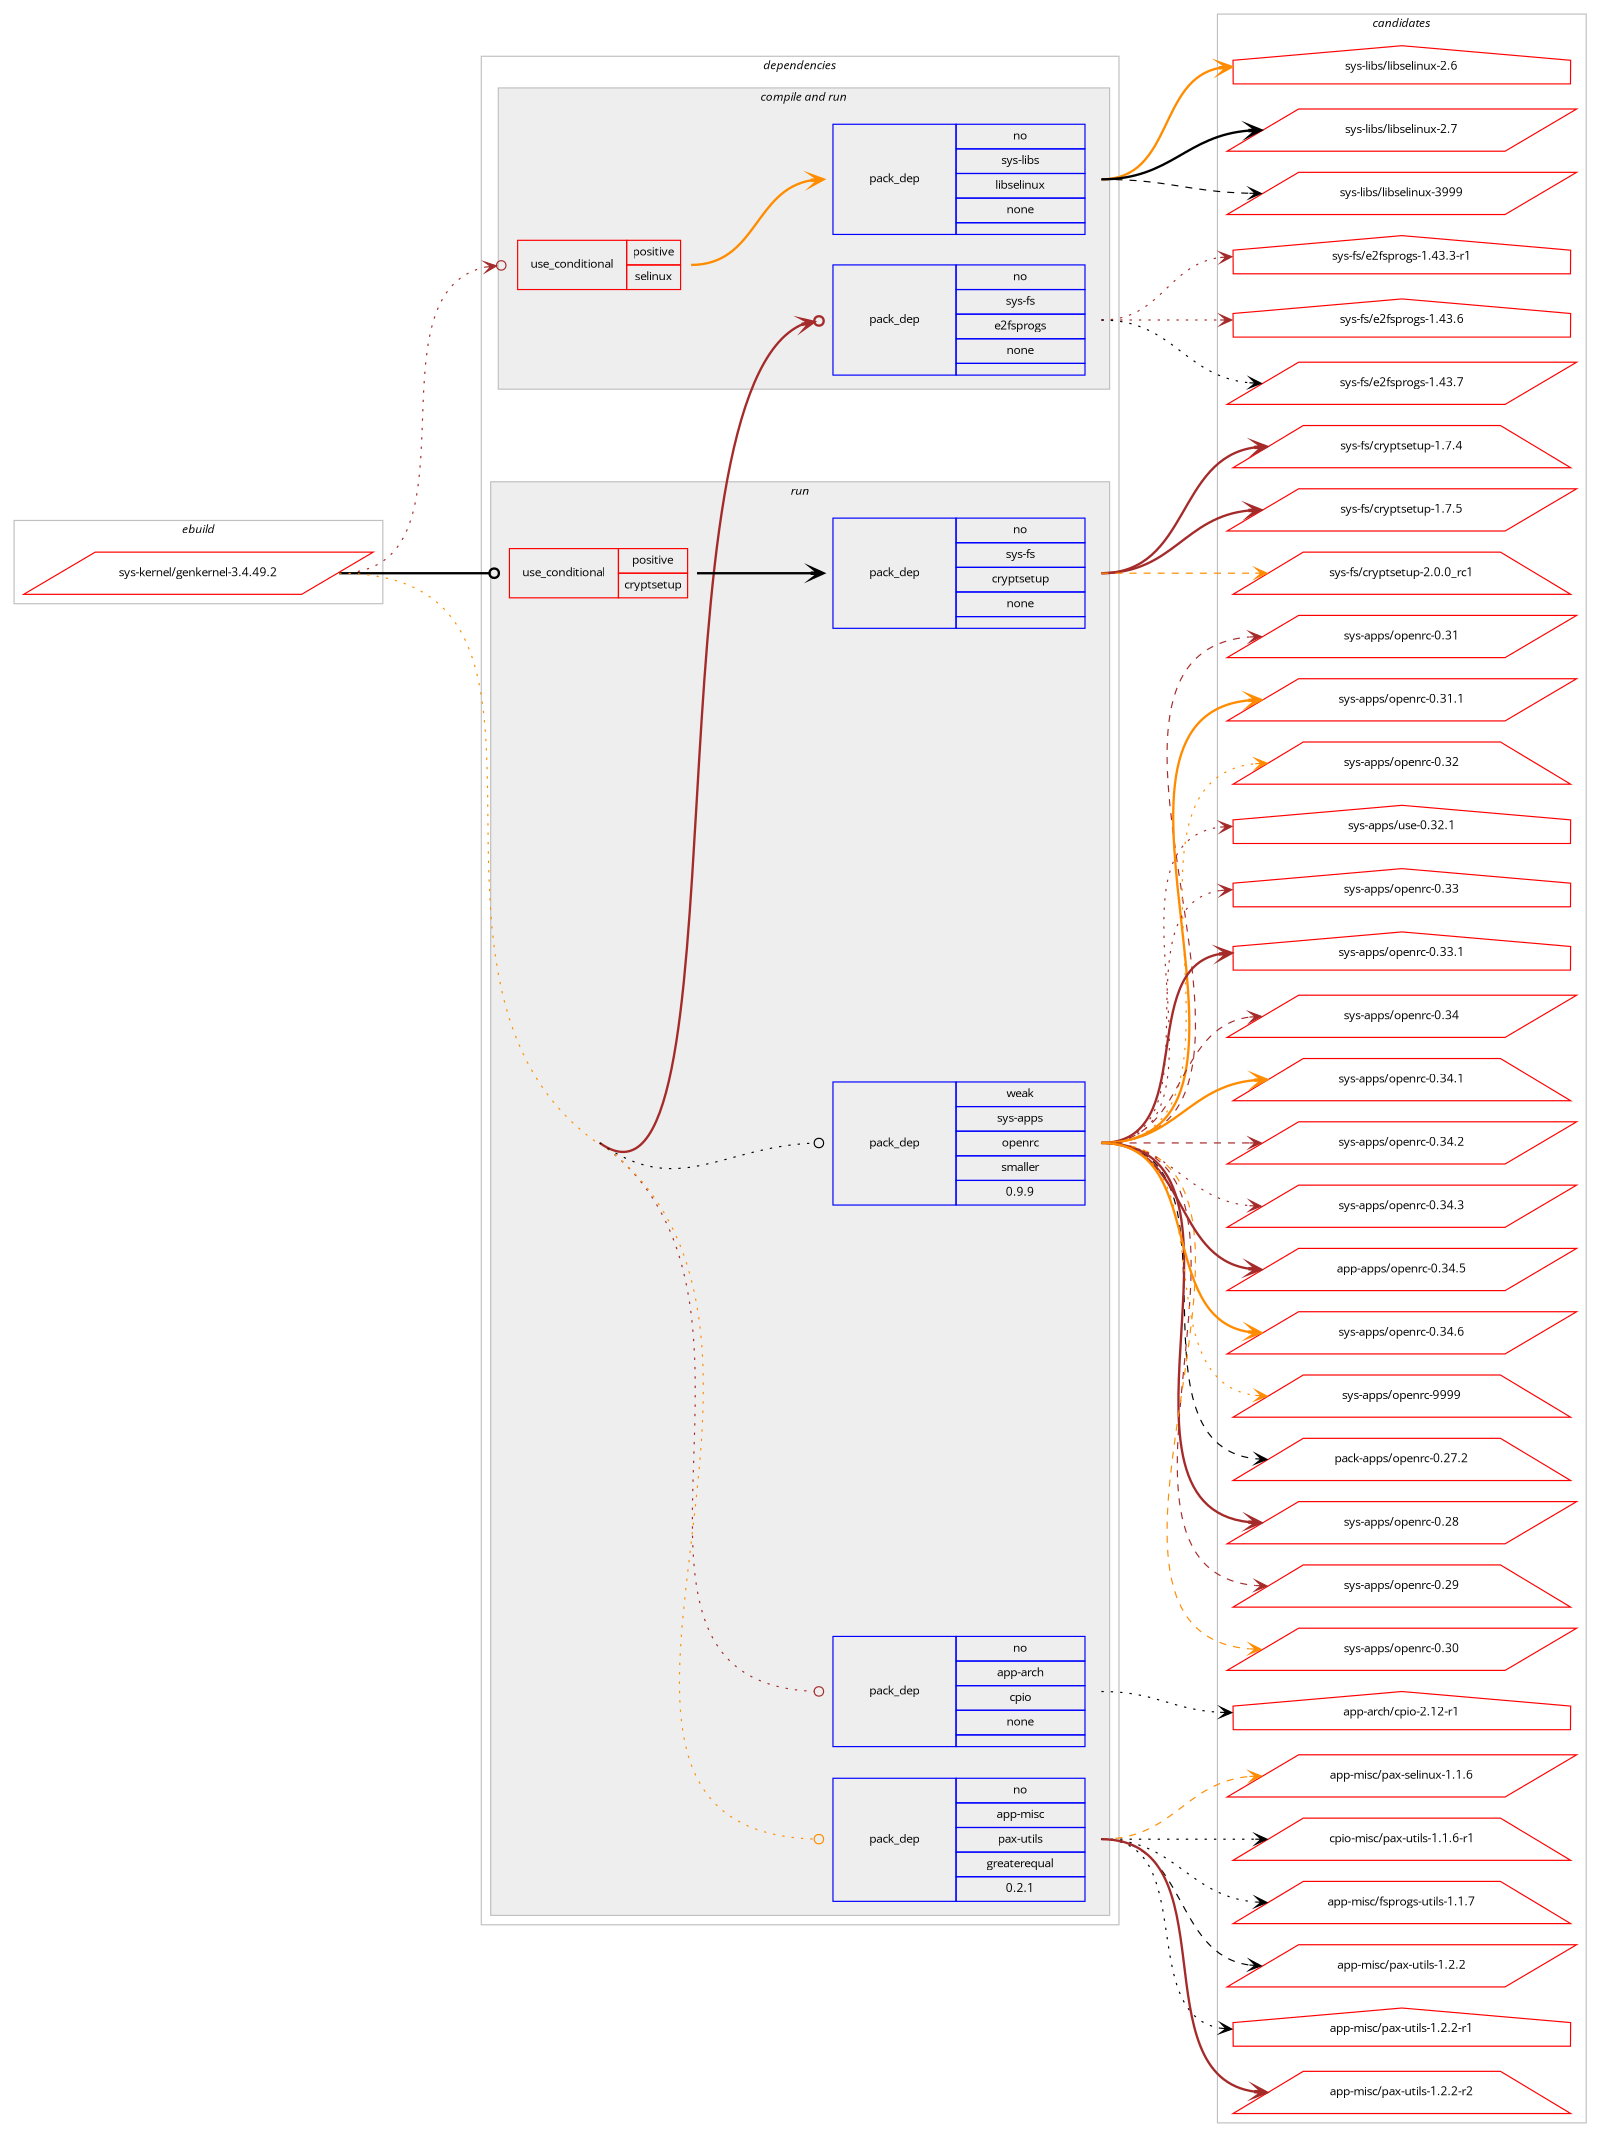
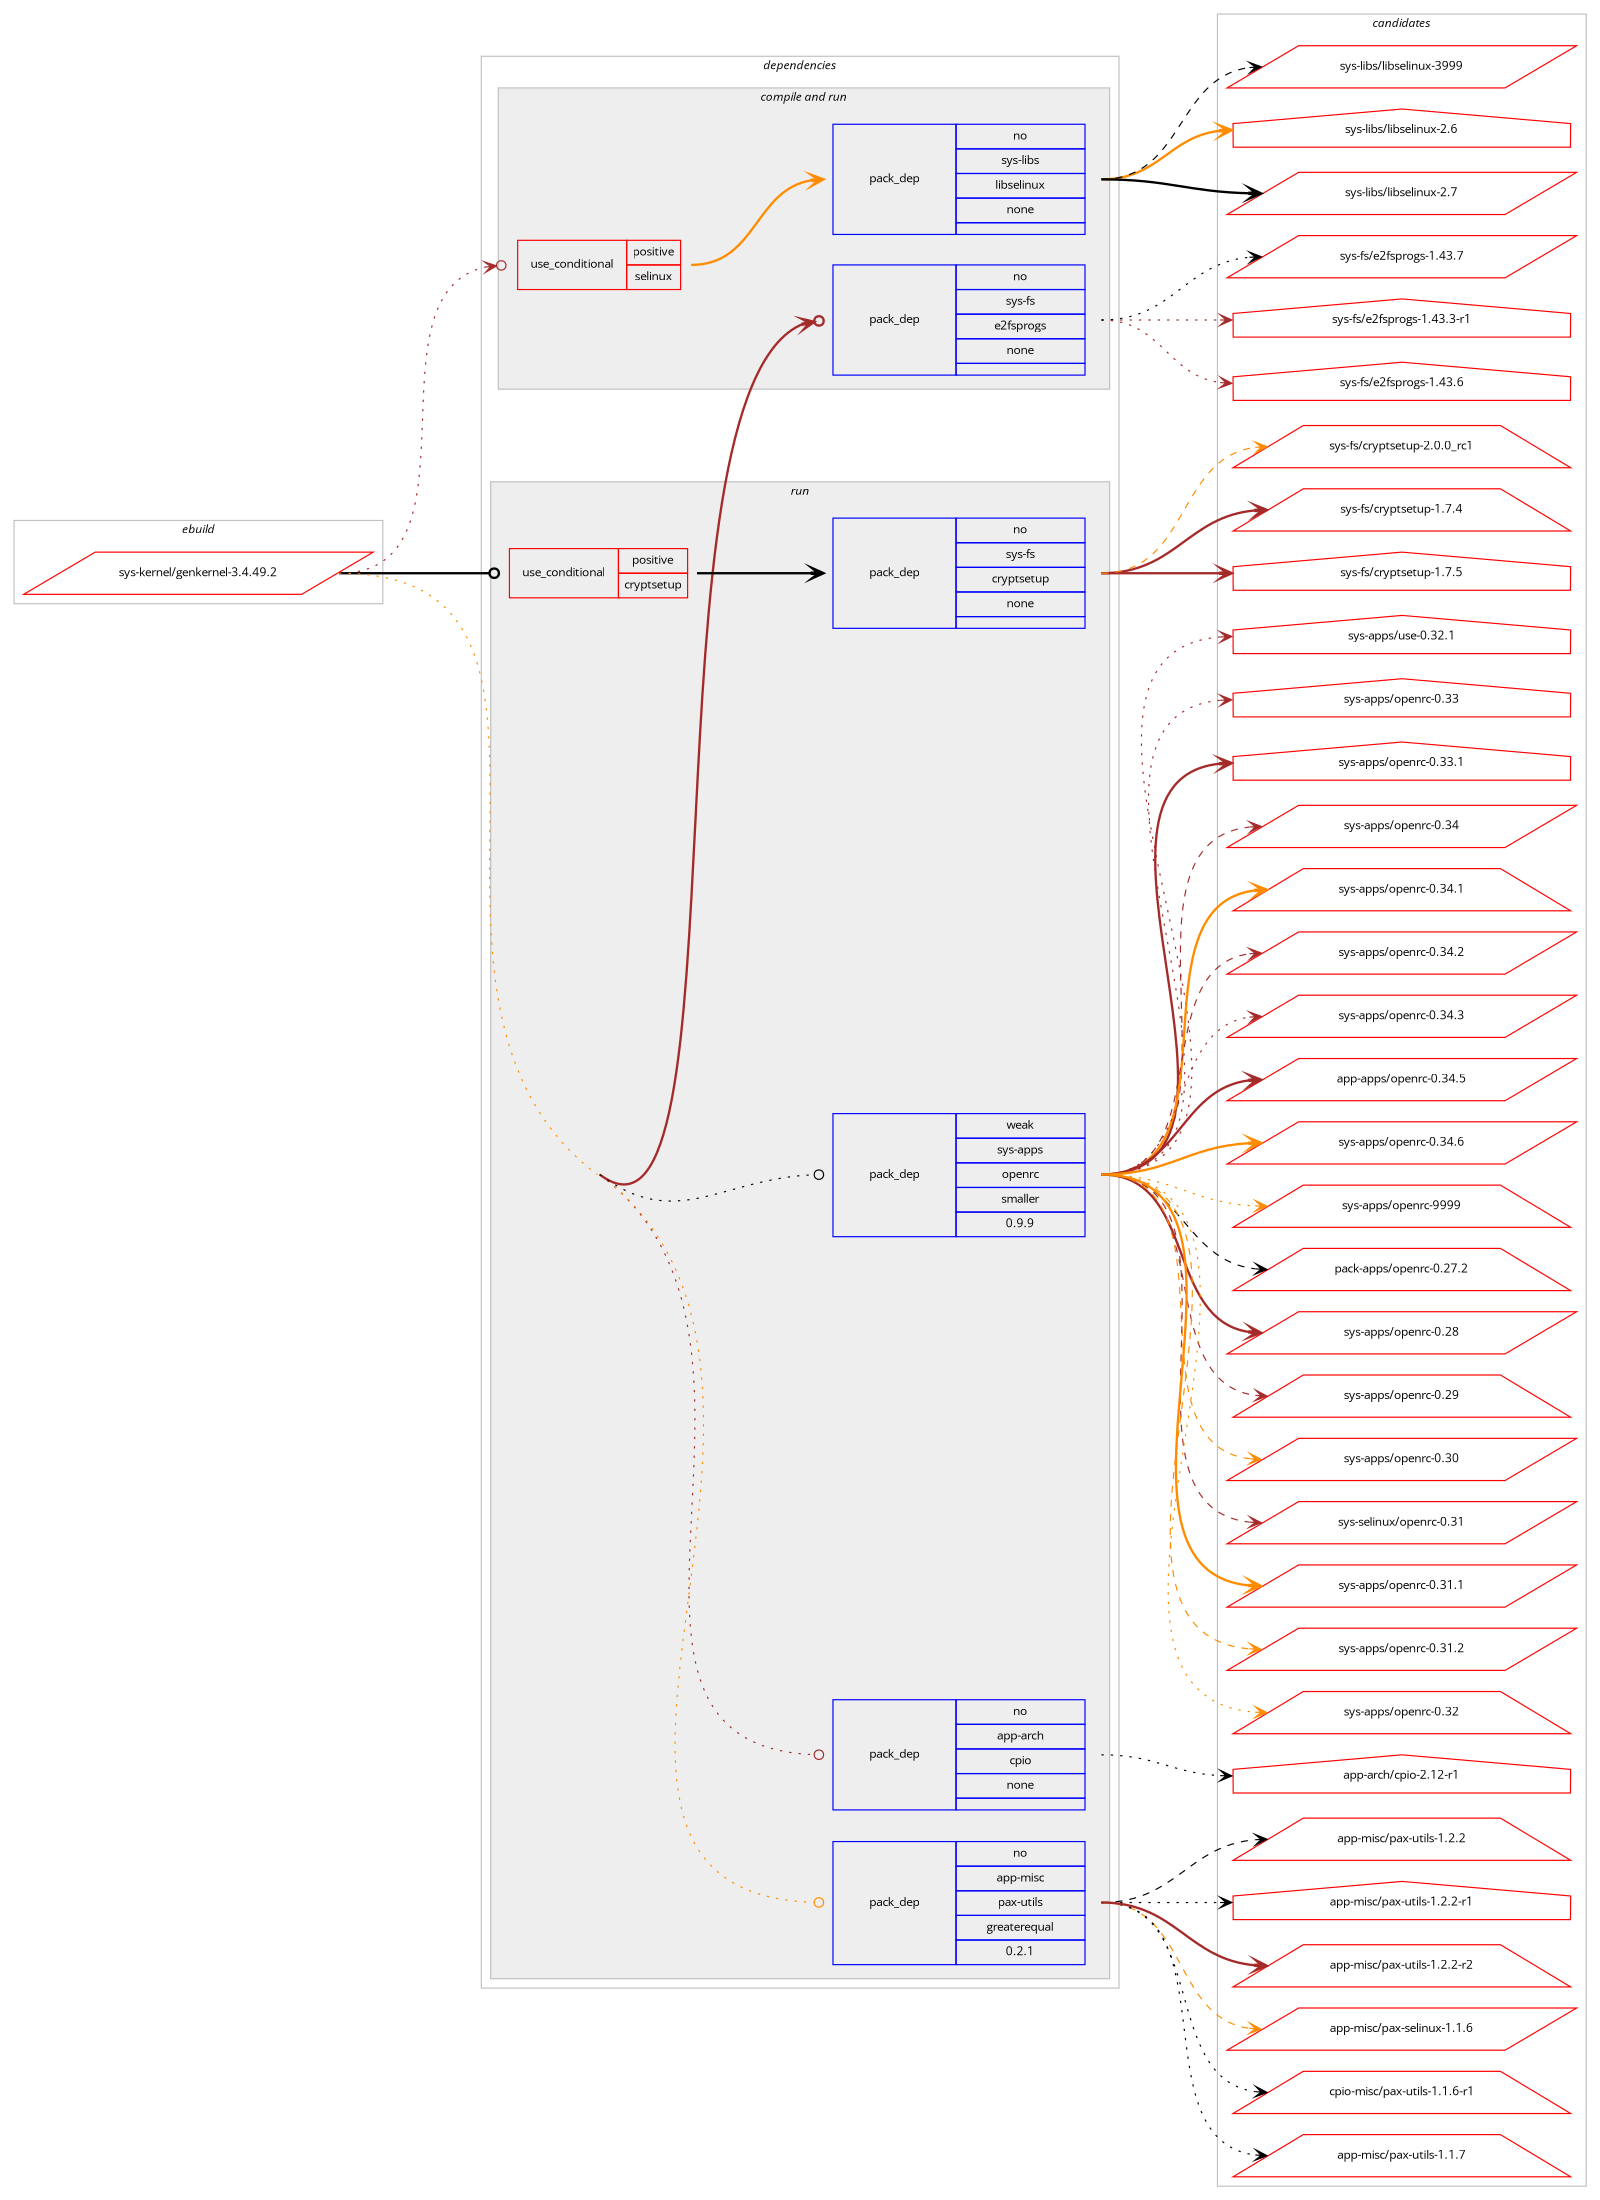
node "sys-fs/cryptsetup-1.7.5": shape parallelogram -> house
node "sys-apps/openrc-0.31": label "sys-apps/openrc-0.31" -> "sys-selinux/openrc-0.31"
node "sys-apps/openrc-0.31.2": added
node "app-misc/fsprogs-utils-1.1.7": label "app-misc/fsprogs-utils-1.1.7" -> "app-misc/pax-utils-1.1.7"
node "app-misc/pax-utils-1.2.2": shape parallelogram -> trapezium
